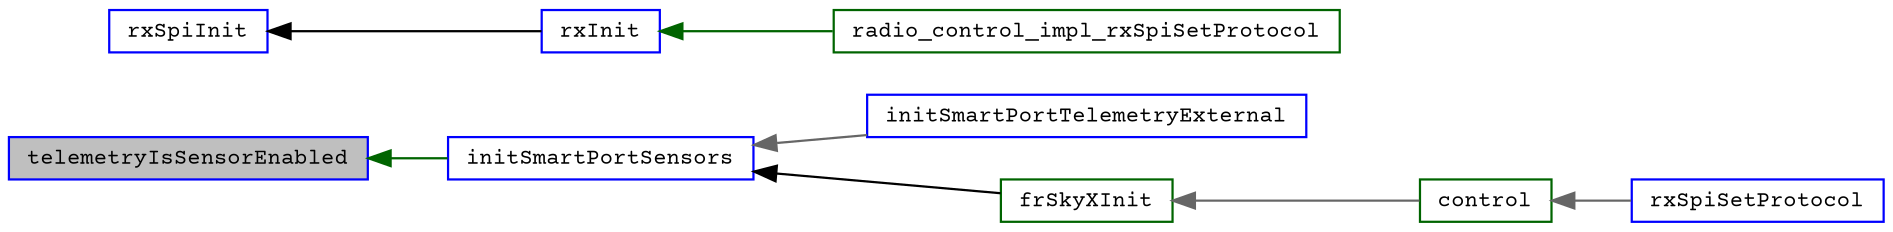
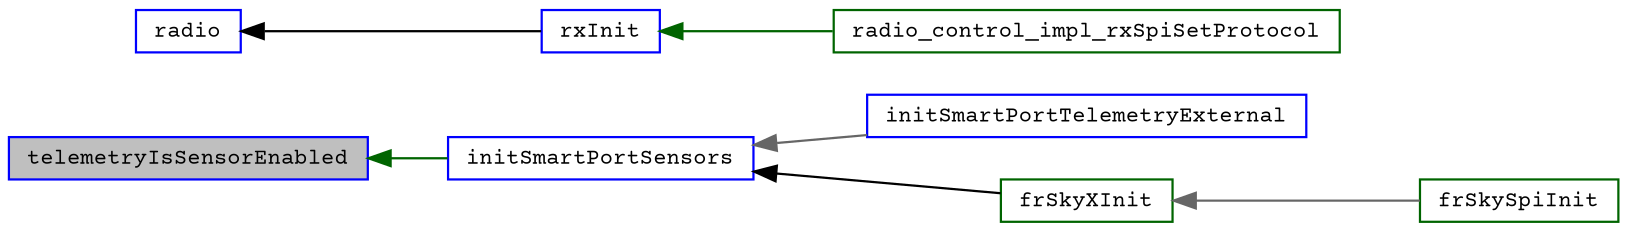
node "rxSpiInit": label "rxSpiInit" -> "radio"
node "control": label "control" -> "frSkySpiInit"
node "rxSpiSetProtocol": removed
